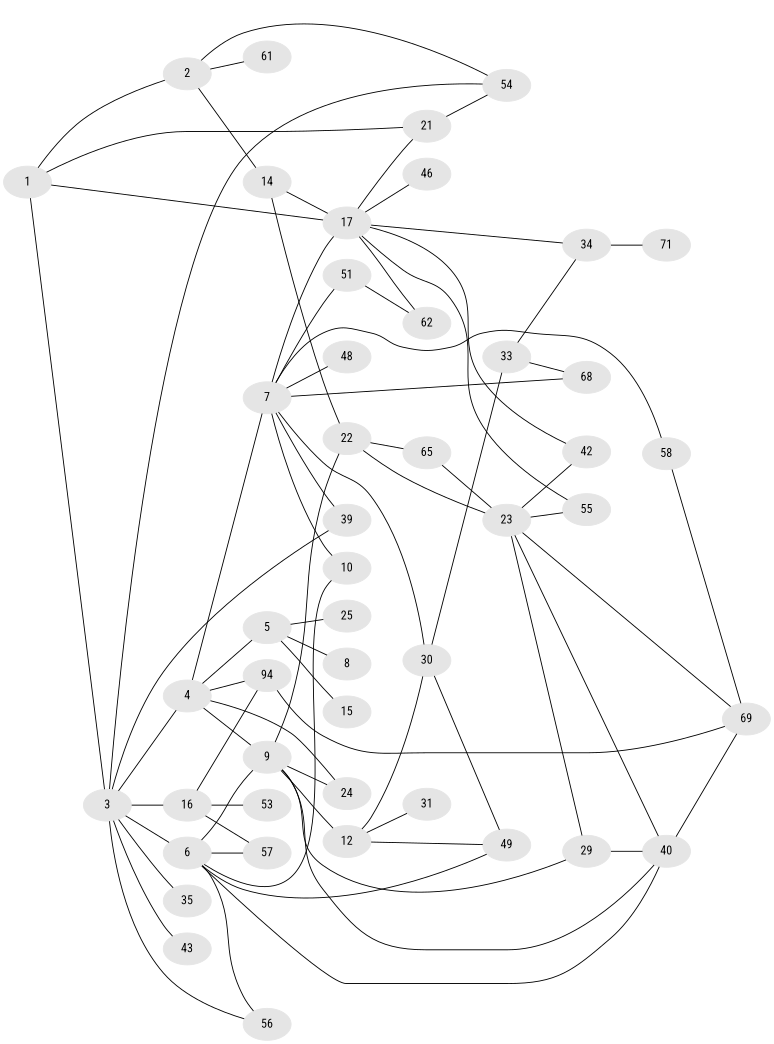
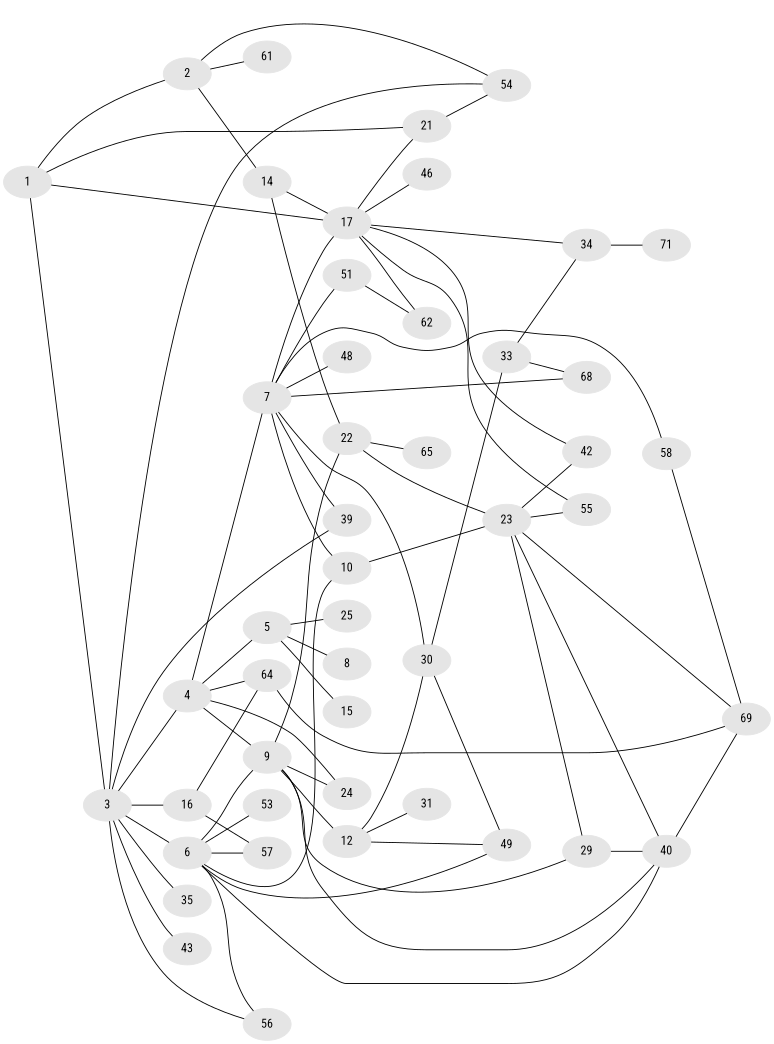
edge "65" -- "23": now "10" -- "23"
node "94": label "94" -> "64"
edge "16" -- "53": now "6" -- "53"
